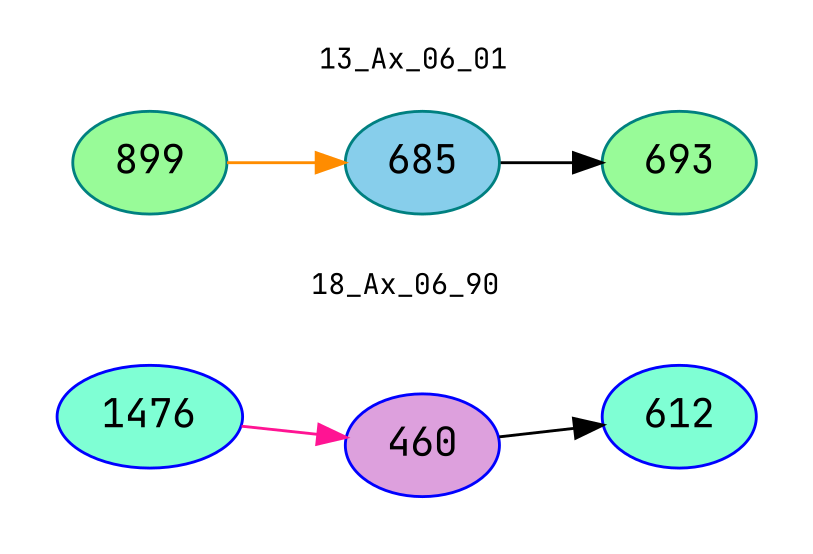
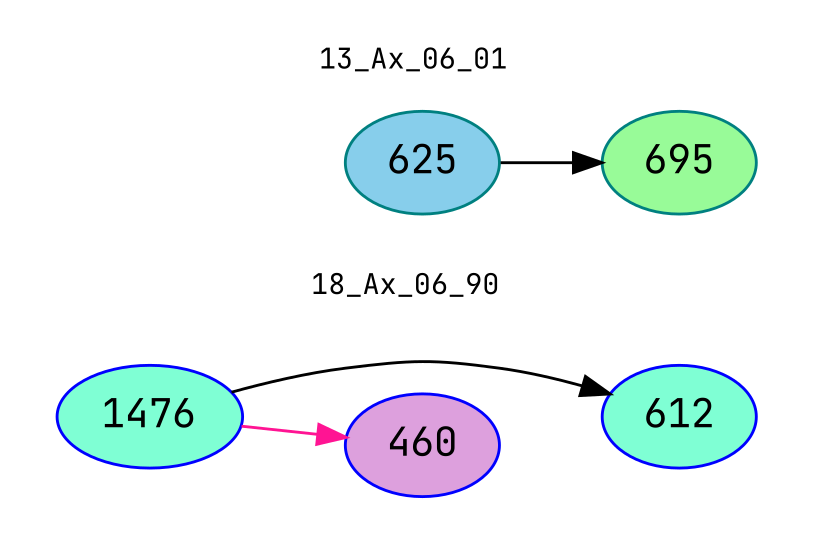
node "899": removed
node "685": label "685" -> "625"
node "693": label "693" -> "695"
edge "460" -> "612": now "1476" -> "612"
